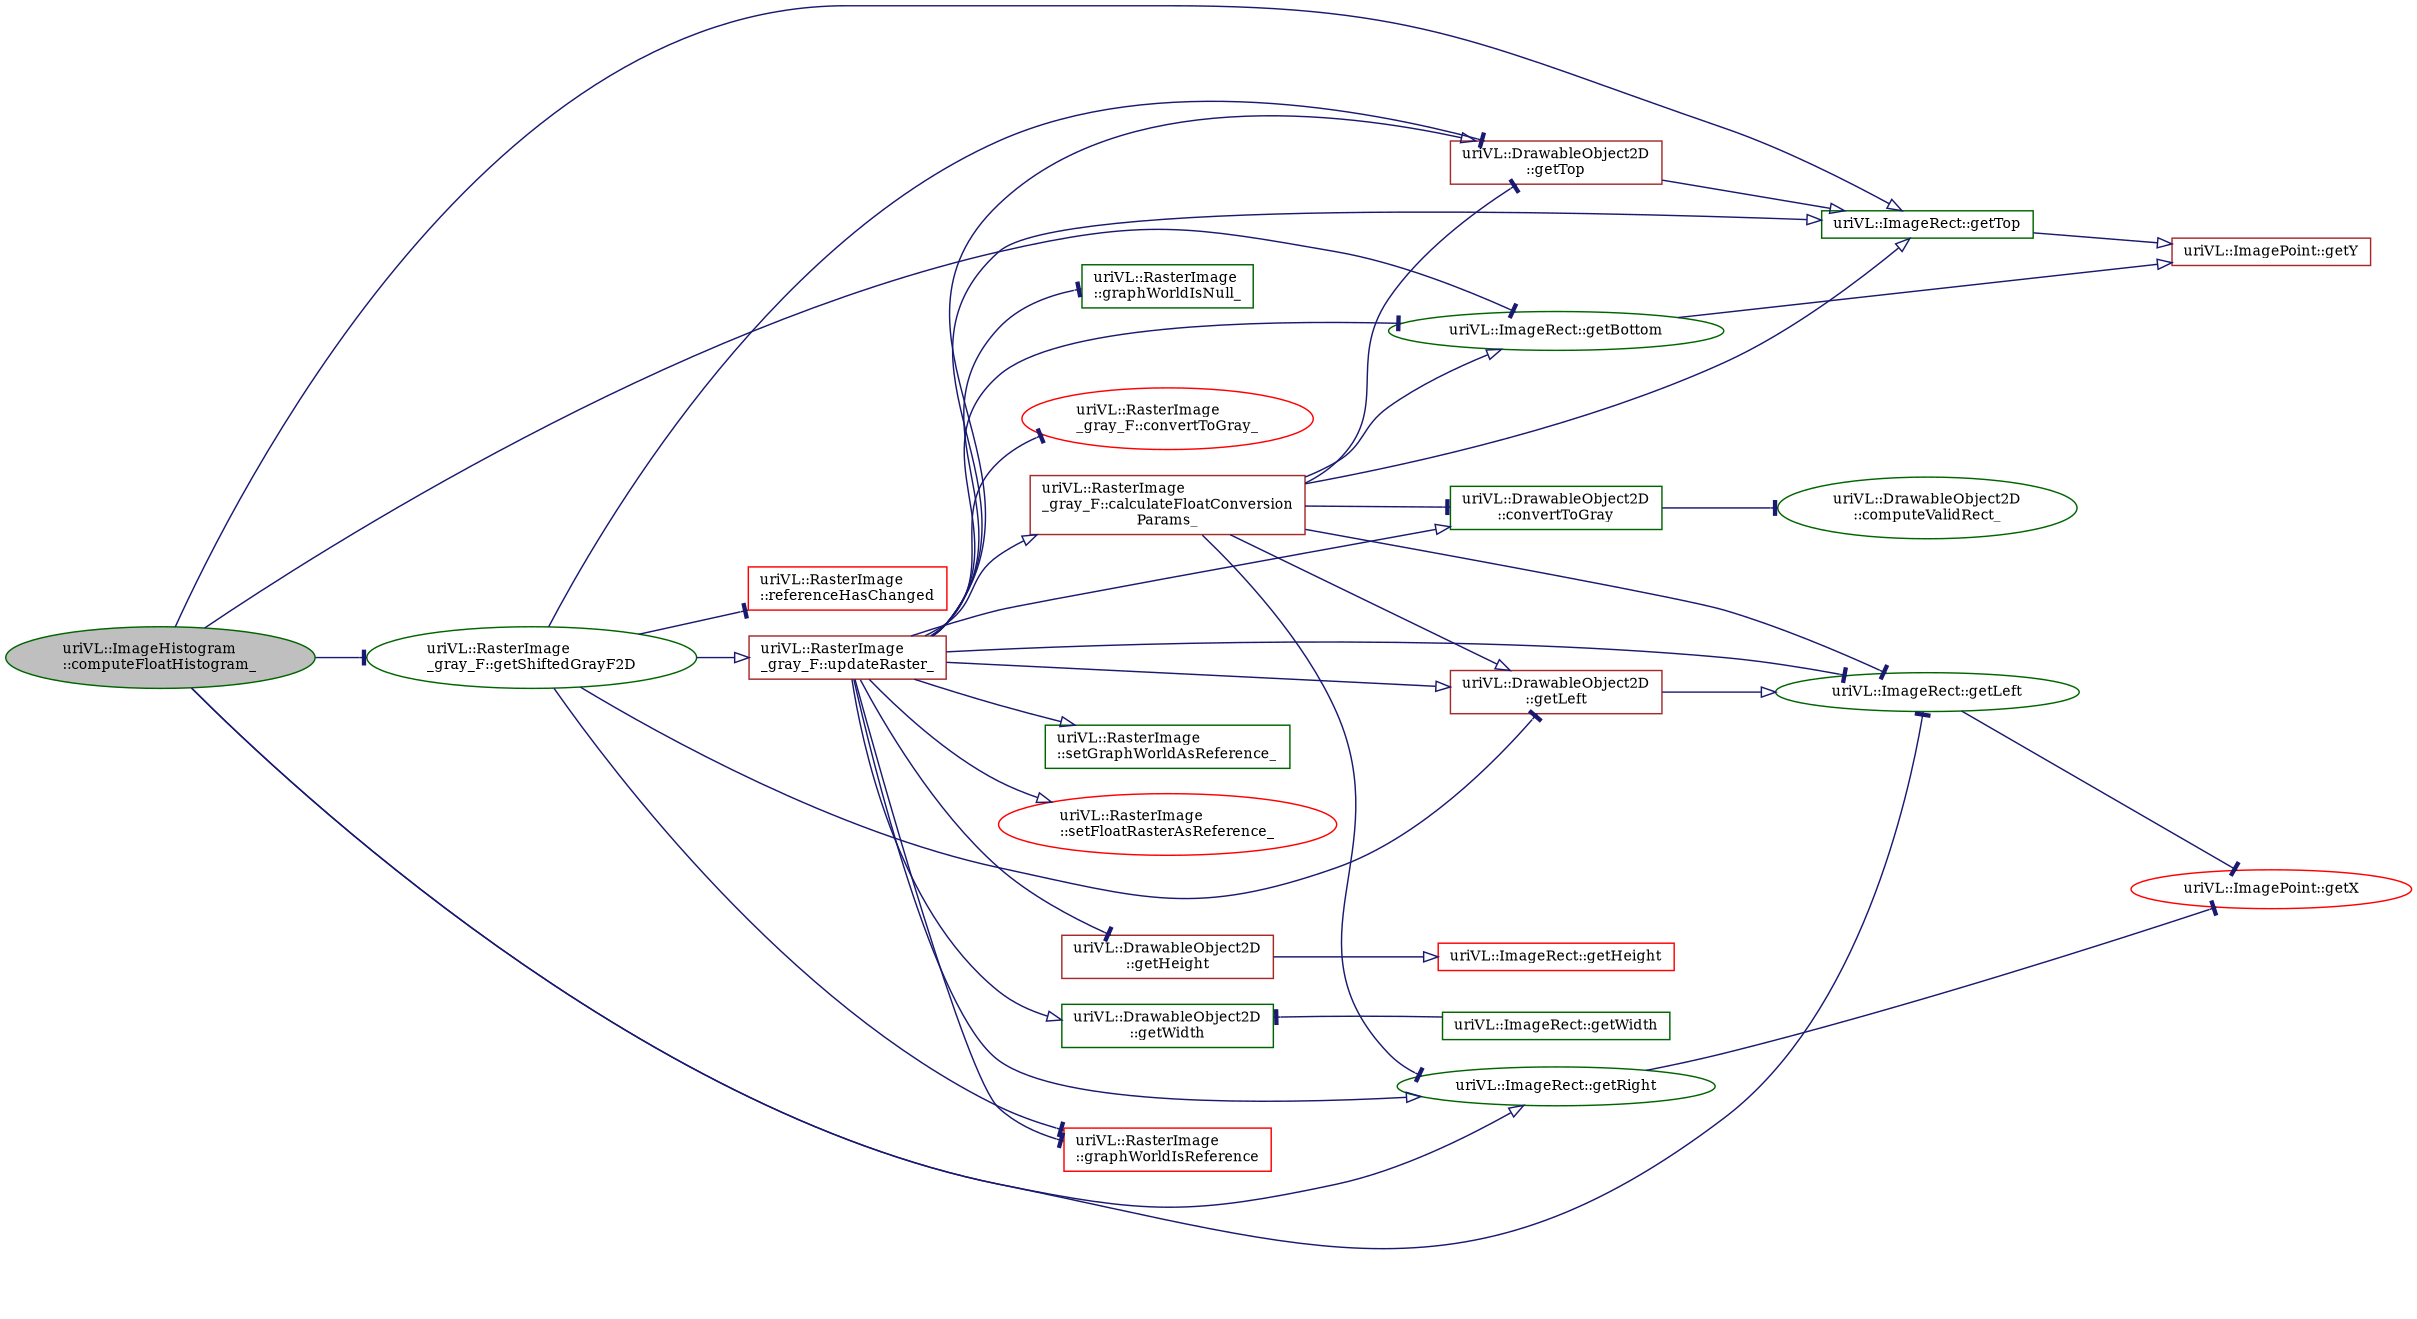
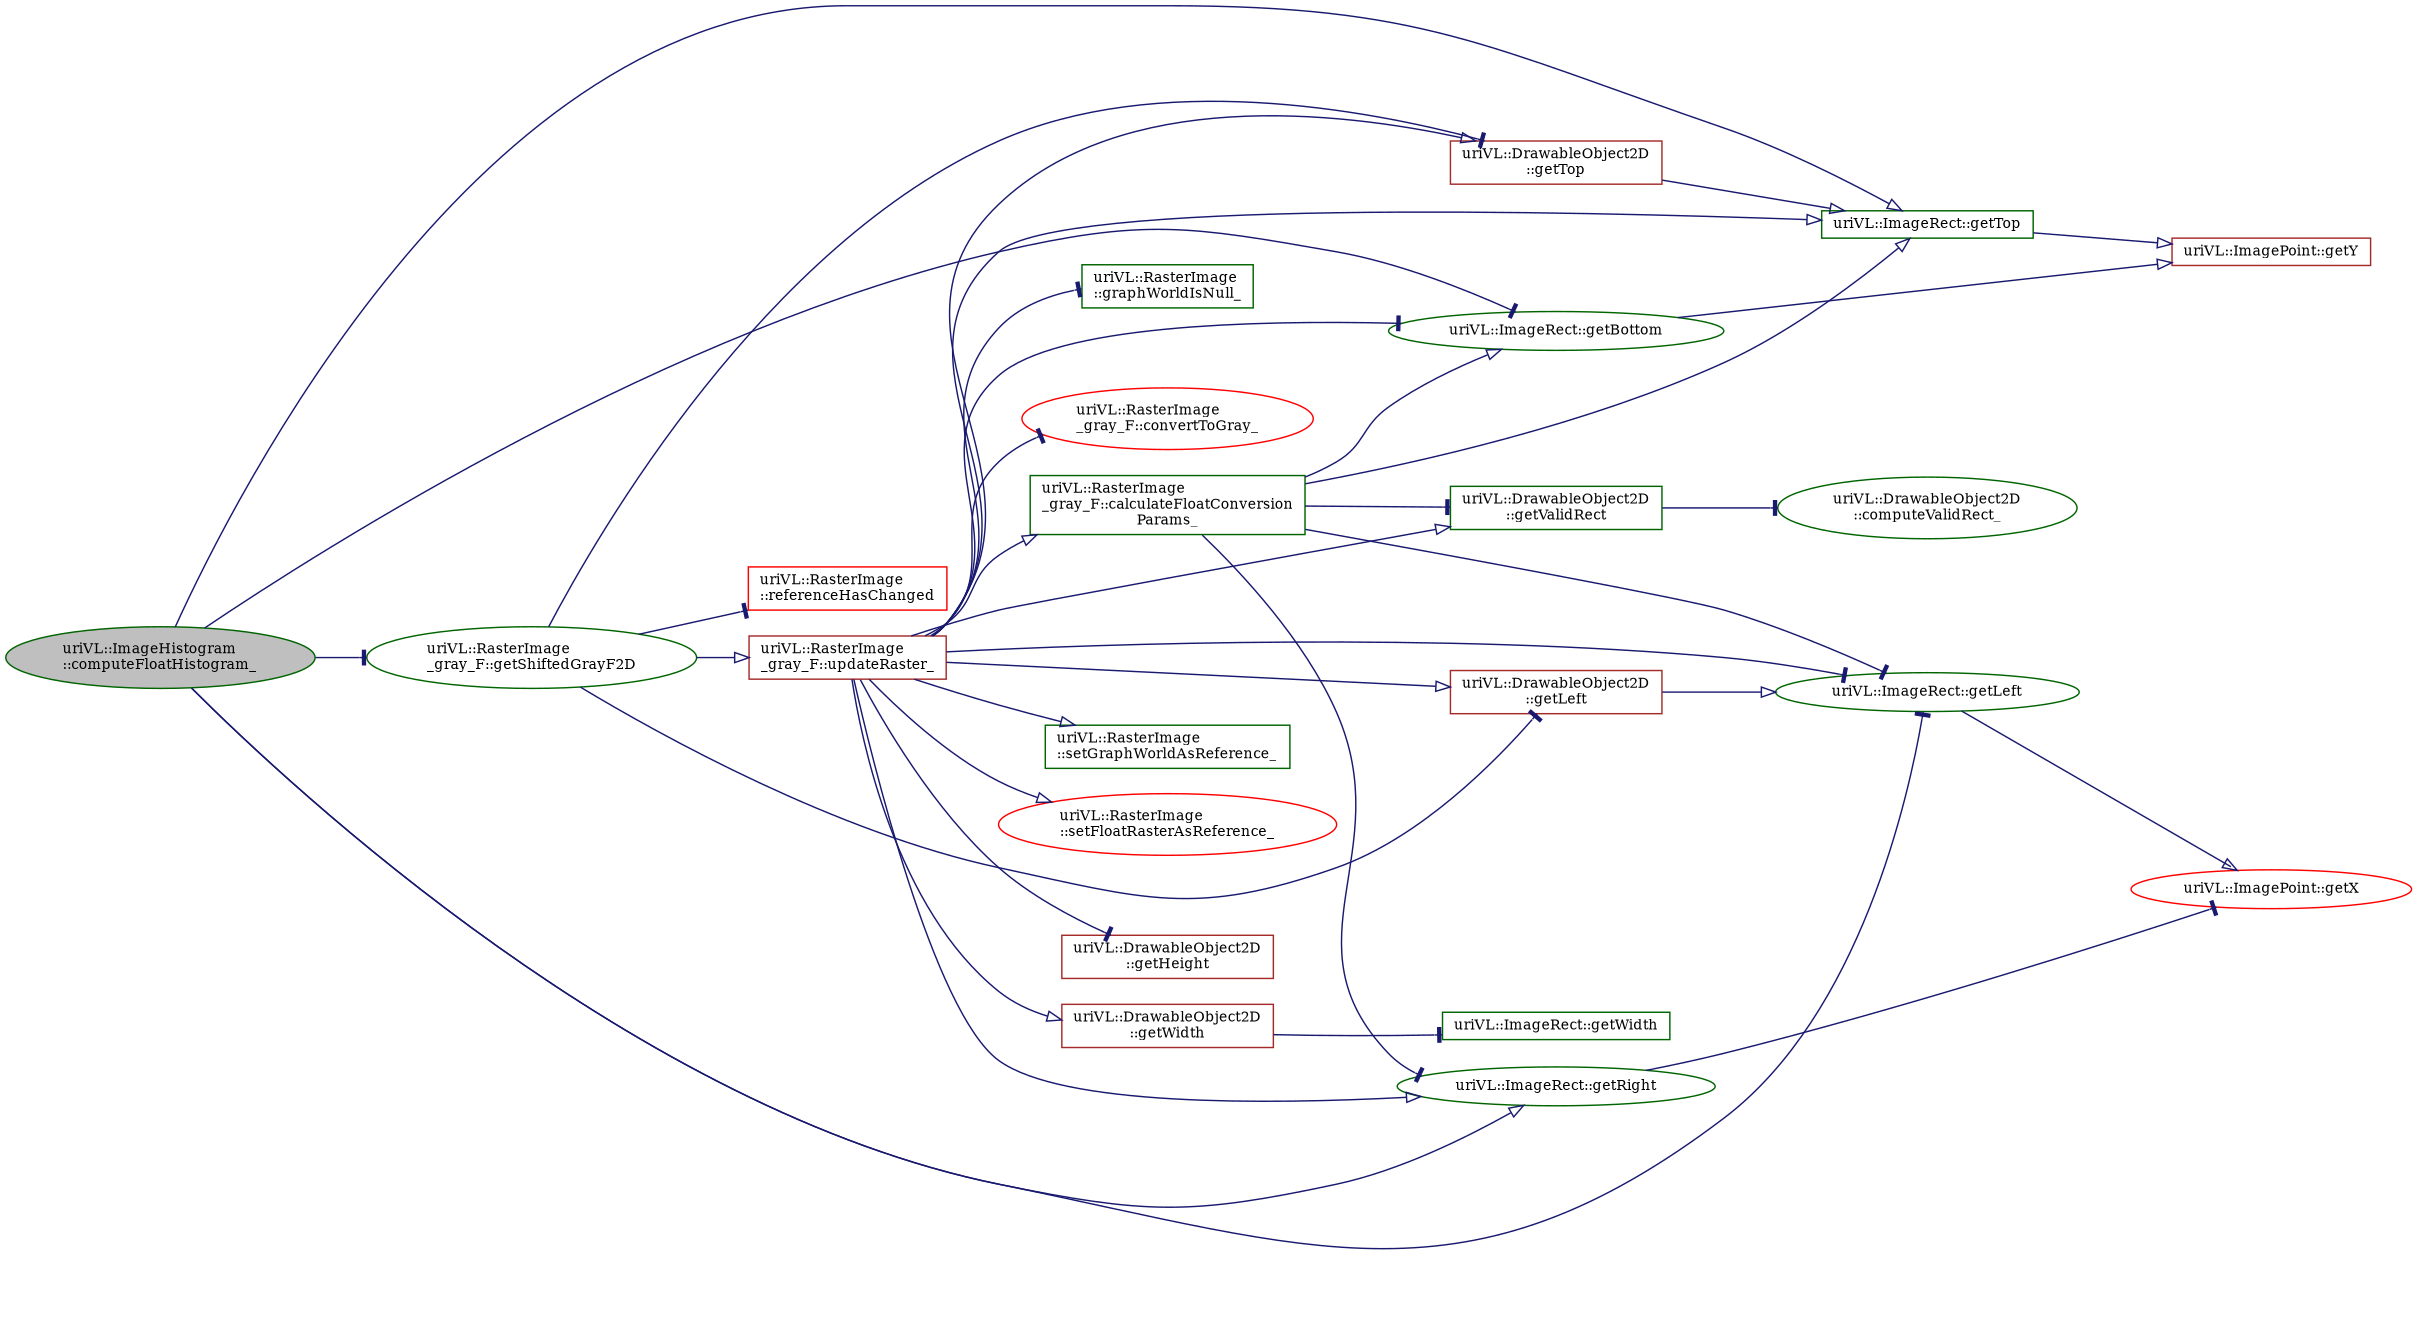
edge "uriVL::RasterImage _gray_F::calculateFloatConversion Params_" -> "uriVL::DrawableObject2D ::getTop": removed
node "uriVL::RasterImage _gray_F::calculateFloatConversion Params_": color brown -> darkgreen
node "uriVL::DrawableObject2D ::convertToGray": label "uriVL::DrawableObject2D ::convertToGray" -> "uriVL::DrawableObject2D ::getValidRect"
edge "uriVL::RasterImage _gray_F::calculateFloatConversion Params_" -> "uriVL::DrawableObject2D ::getLeft": removed
edge "uriVL::ImageRect::getLeft" -> "uriVL::ImagePoint::getX": arrowhead tee -> onormal
node "uriVL::ImageRect::getHeight": removed
edge "uriVL::ImageRect::getWidth" -> "uriVL::DrawableObject2D ::getWidth": reversed
node "uriVL::DrawableObject2D ::getWidth": color darkgreen -> brown
node "uriVL::RasterImage ::graphWorldIsReference": removed
